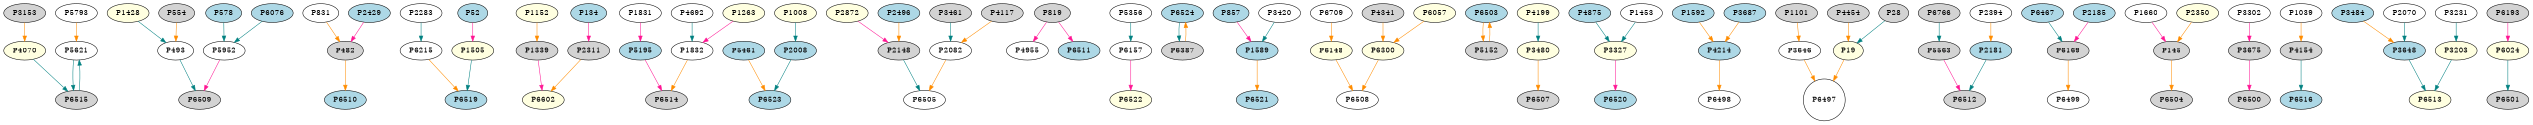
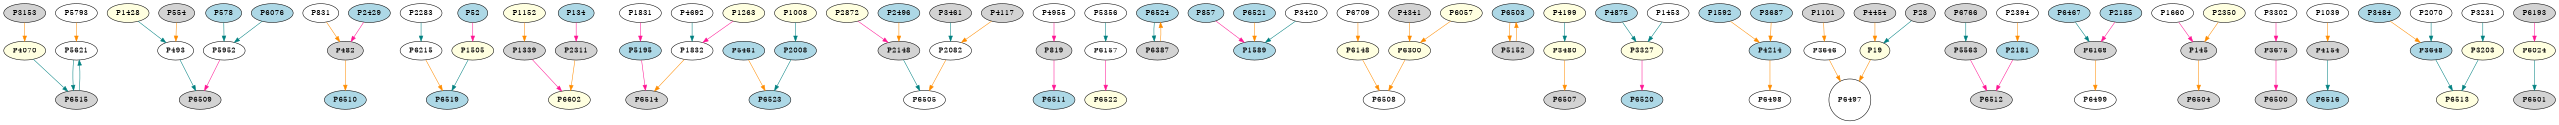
edge "P819" -> "P4955": reversed
edge "P1589" -> "P6521": reversed
edge "P2181" -> "P6512": color teal -> deeppink
